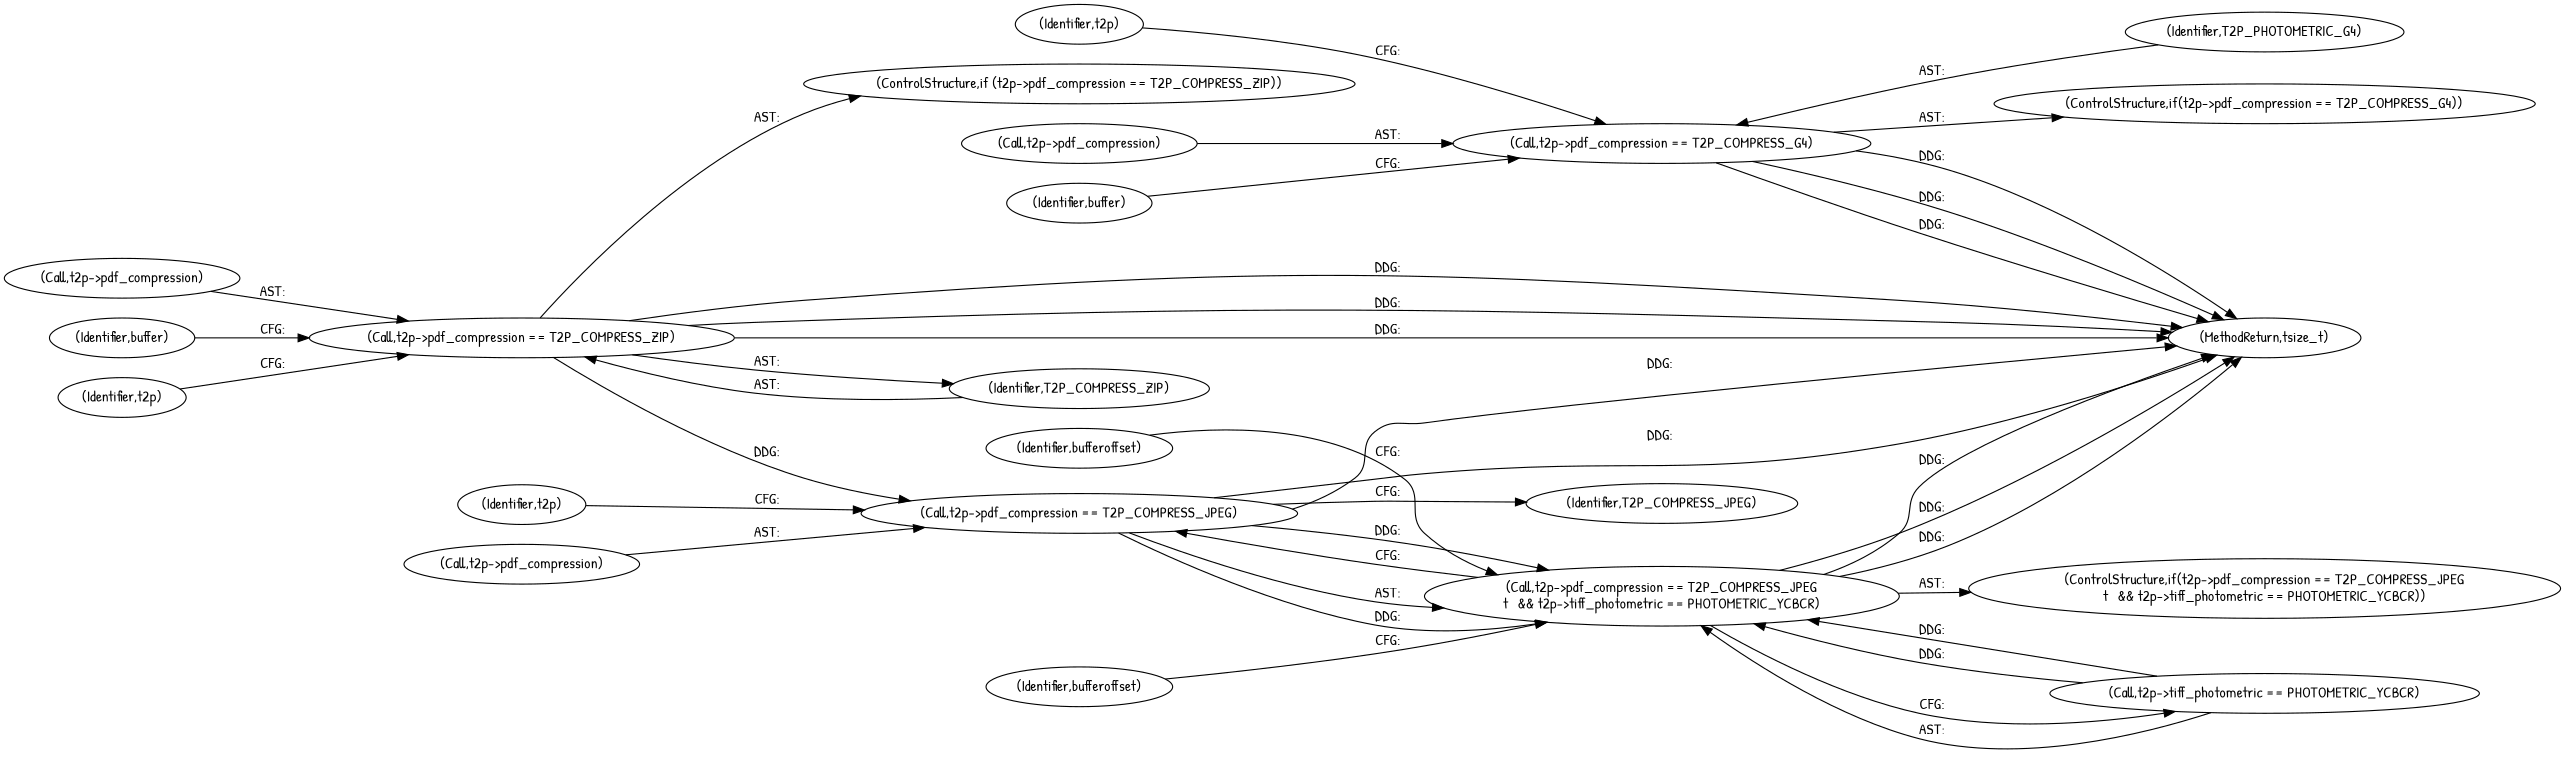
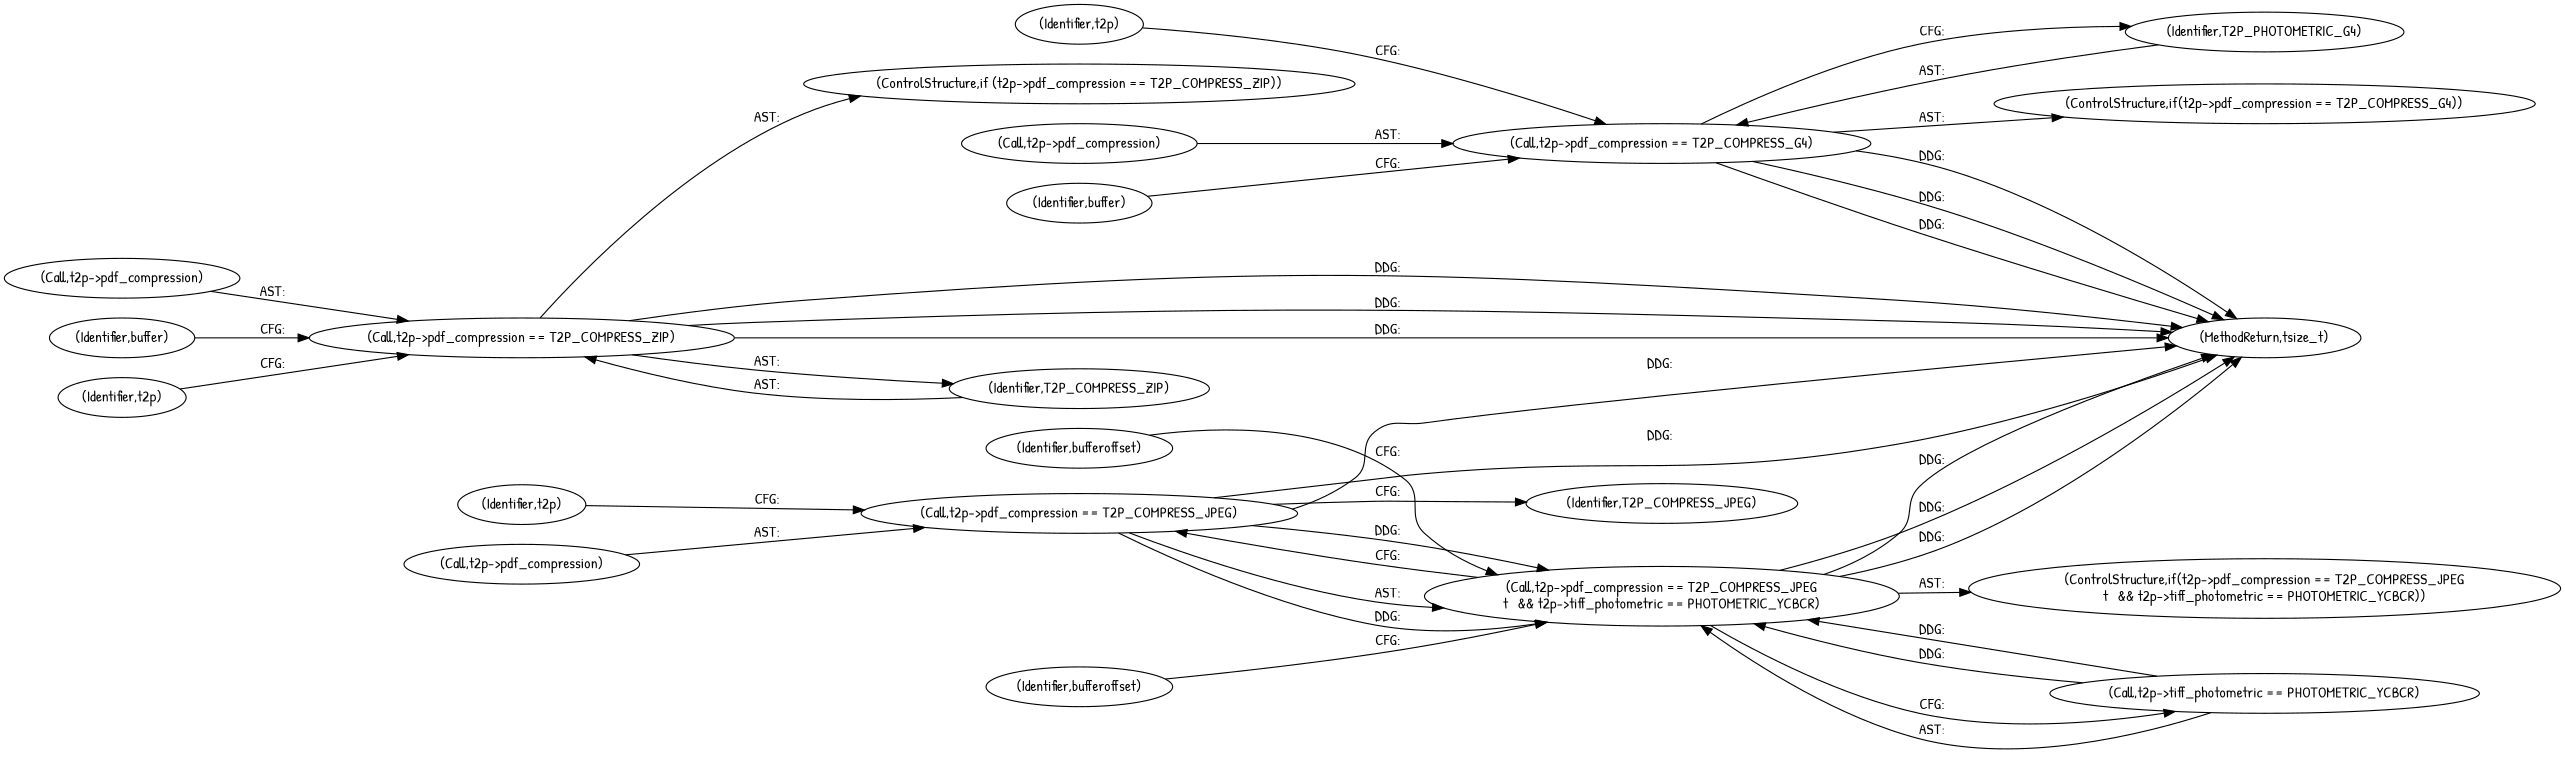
edge "(Call,t2p->pdf_compression == T2P_COMPRESS_G4)" -> "(Identifier,T2P_PHOTOMETRIC_G4)": added, label "CFG:"
edge "(Call,t2p->pdf_compression == T2P_COMPRESS_ZIP)" -> "(Call,t2p->pdf_compression == T2P_COMPRESS_JPEG)": removed, label "DDG:"
